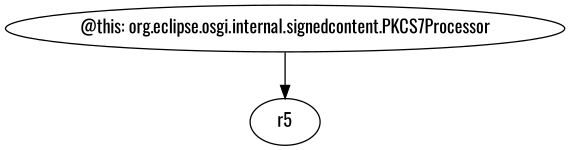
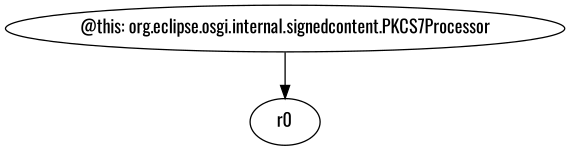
node "r5": label "r5" -> "r0"
